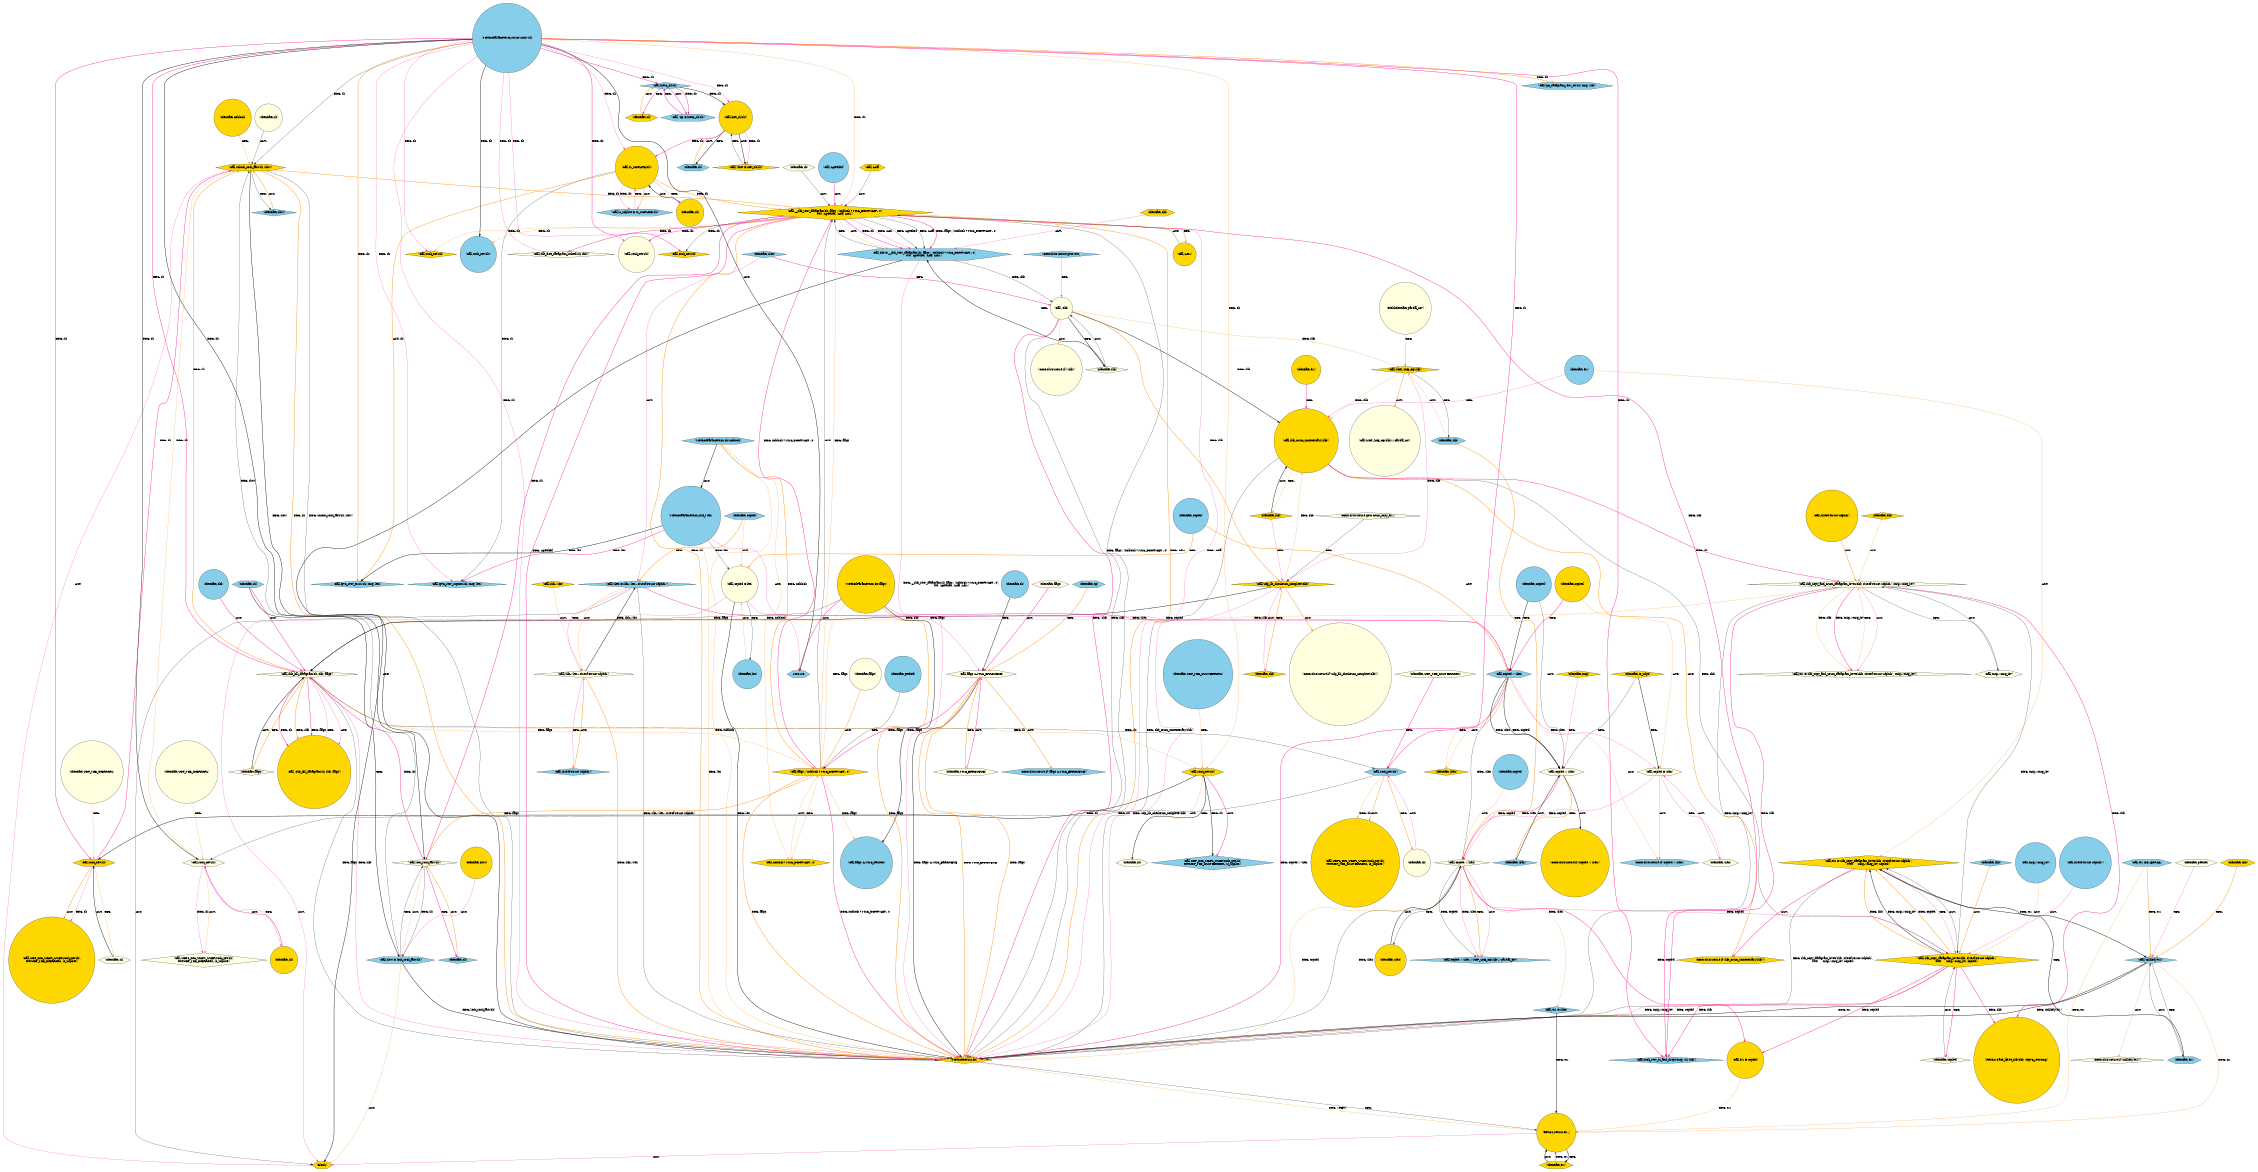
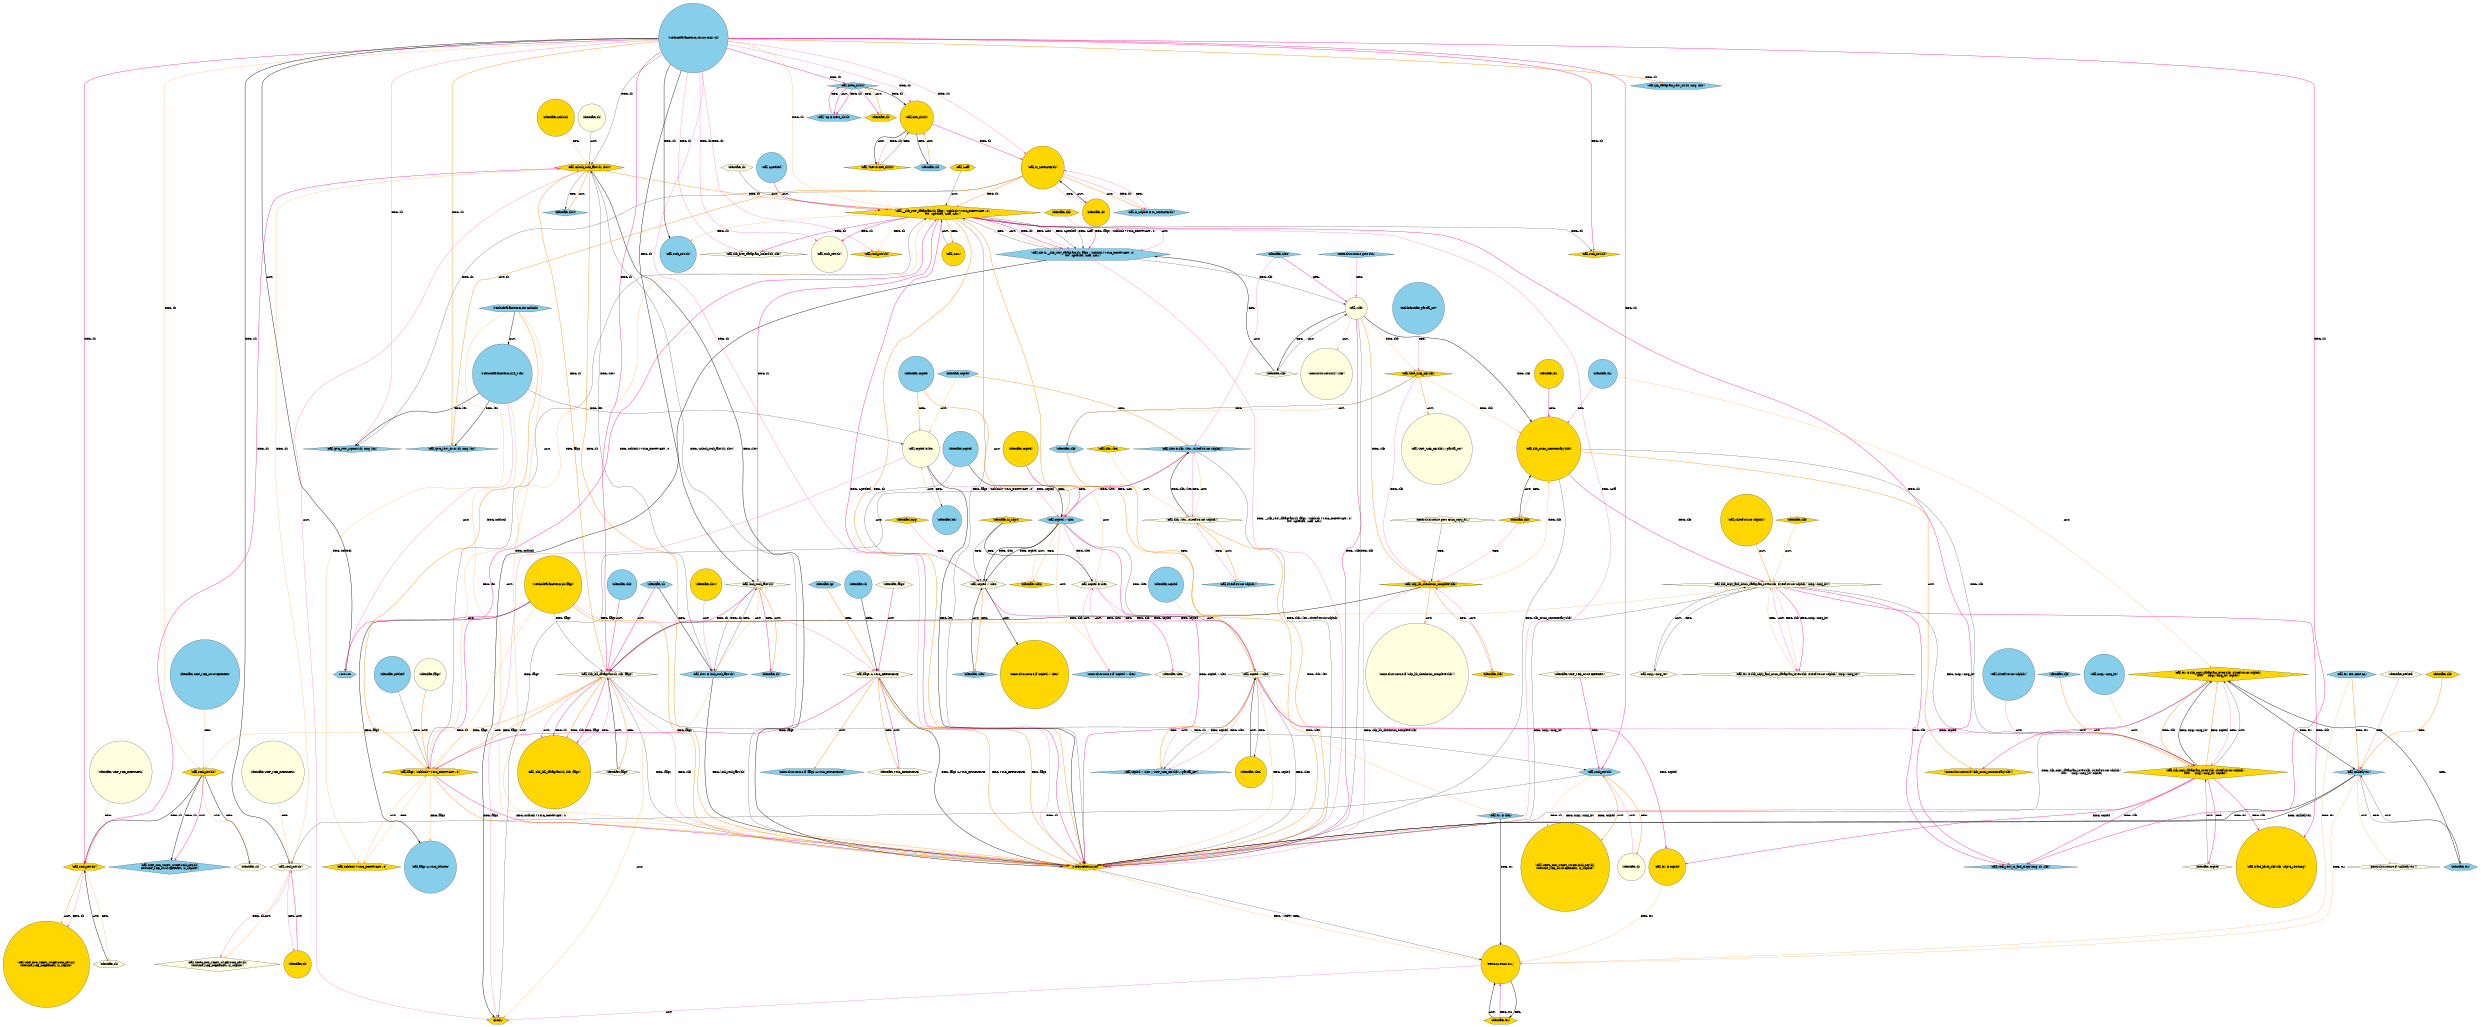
node "(FieldIdentifier,partial_cov)": fillcolor lightyellow -> skyblue
edge "(MethodParameterIn,size_t len)" -> "(Call,ipv6_recv_rxpmtu(sk, msg, len))": color deeppink -> black
edge "(Call,flags | (noblock ? MSG_DONTWAIT : 0))" -> "(Call,lock_sock_fast(sk))": now "(Call,flags | (noblock ? MSG_DONTWAIT : 0))" -> "(Call,skb_kill_datagram(sk, skb, flags))"
node "(Return,trace_kfree_skb(skb, udpv6_recvmsg))": label "(Return,trace_kfree_skb(skb, udpv6_recvmsg))" -> "(Call,trace_kfree_skb(skb, udpv6_recvmsg))"
